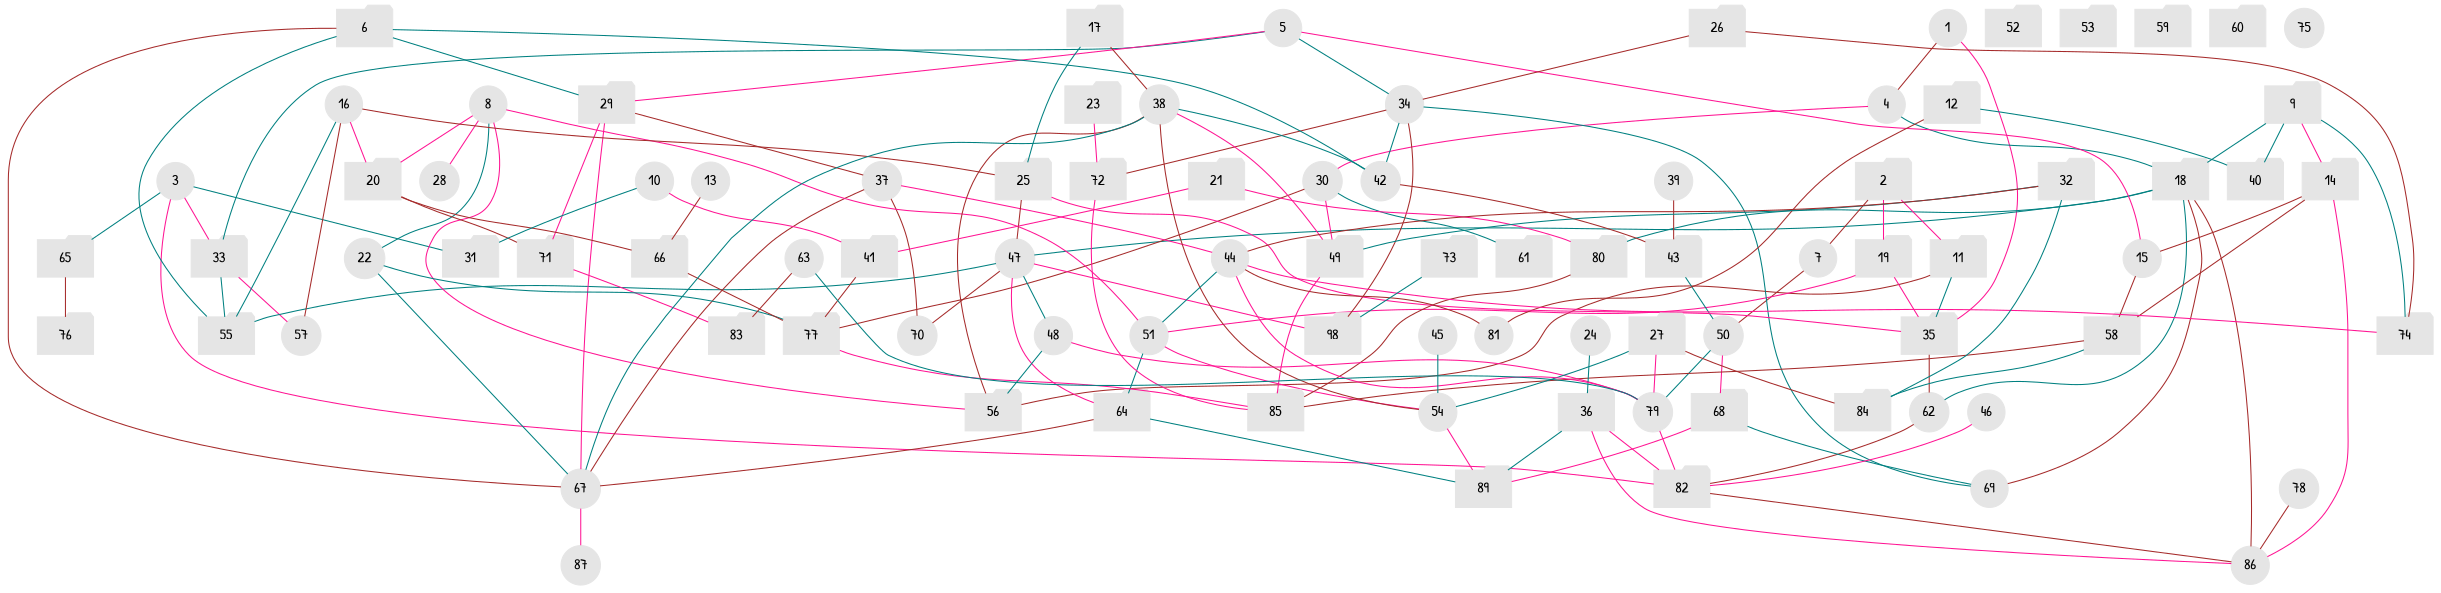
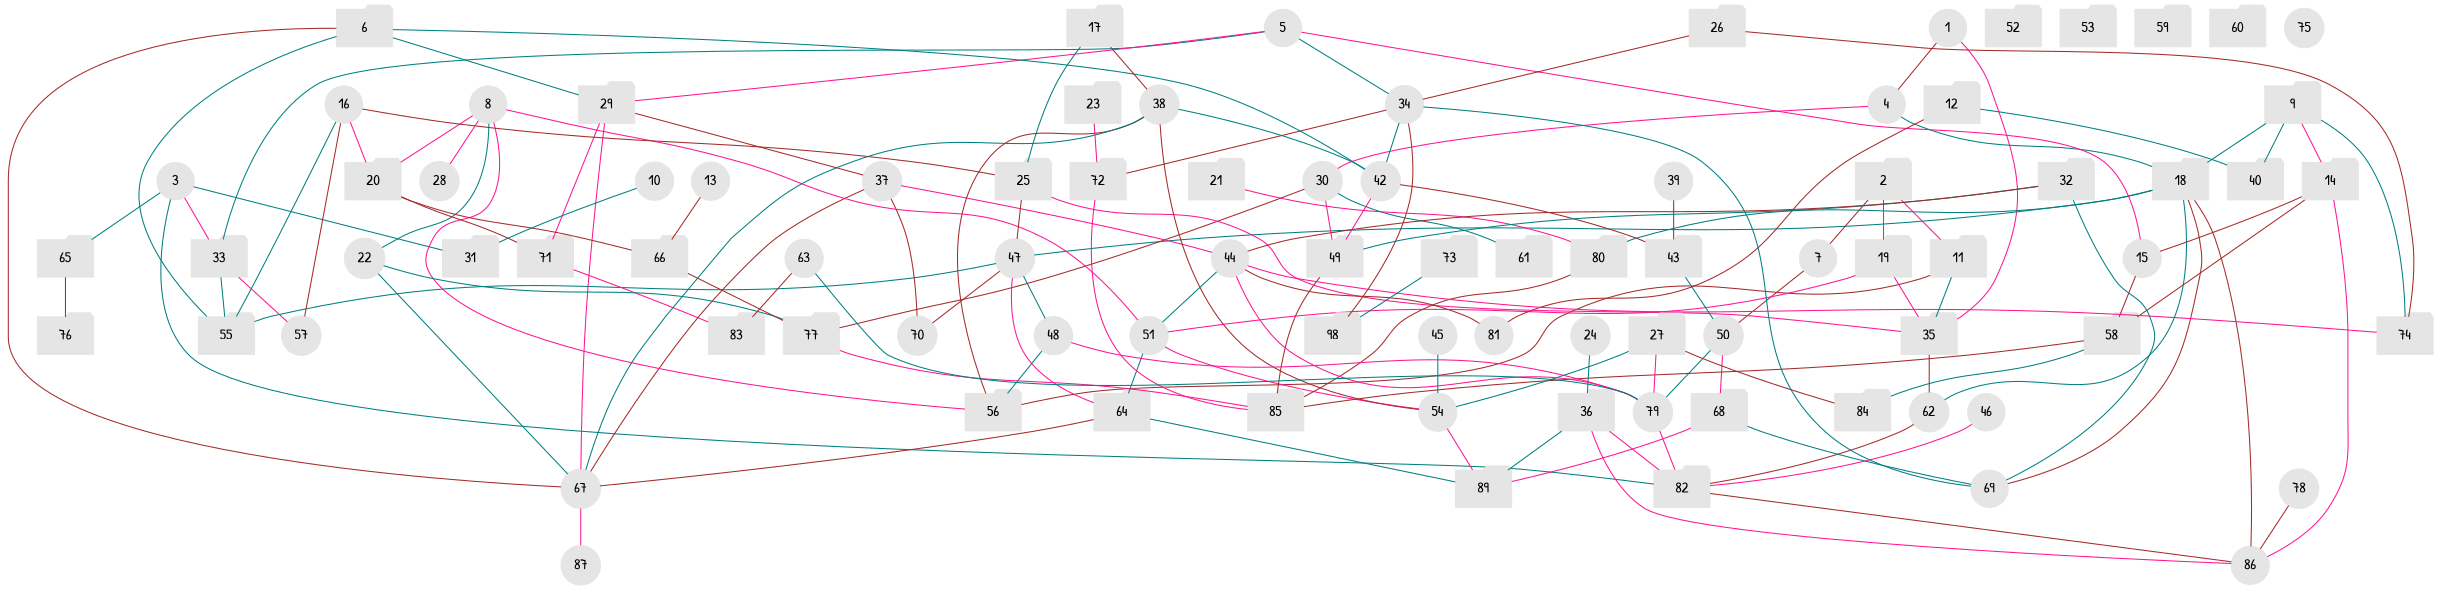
edge "38" -- "49": now "42" -- "49"
node "41": removed
edge "47" -- "98": removed
edge "32" -- "84": now "32" -- "69"
edge "49" -- "85": color deeppink -> brown
edge "3" -- "82": color deeppink -> teal
